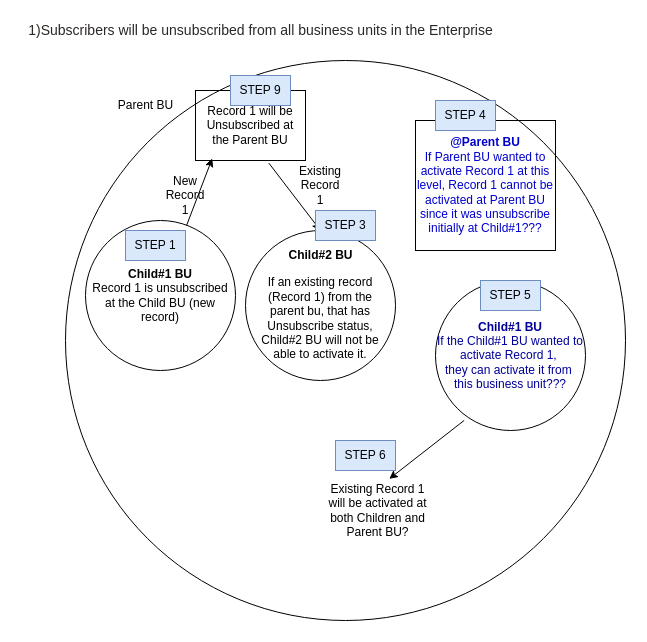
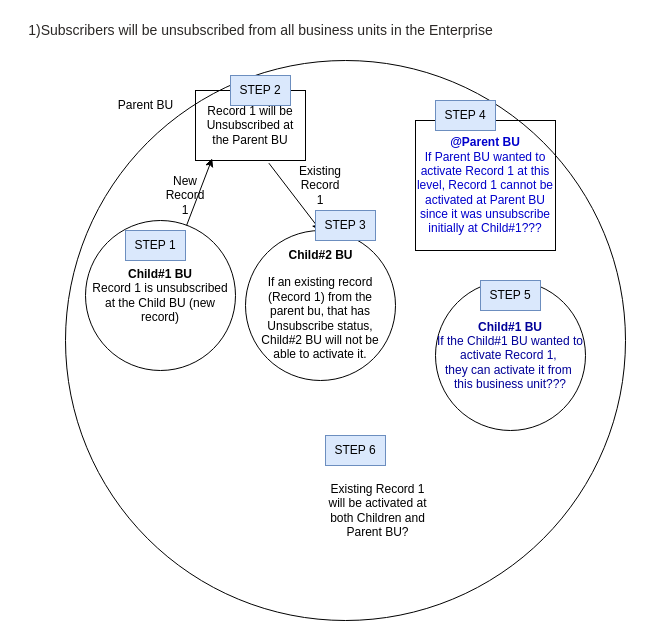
node "STEP 9": label "STEP 9" -> "STEP 2"
edge "Child#1 BU If the Child#1 BU wanted to activate Record 1, they can activate it from this business unit???" -> "Existing Record 1 will be activated at both Children and Parent BU?": removed
node "STEP 6": moved (366, 456) -> (356, 451)
